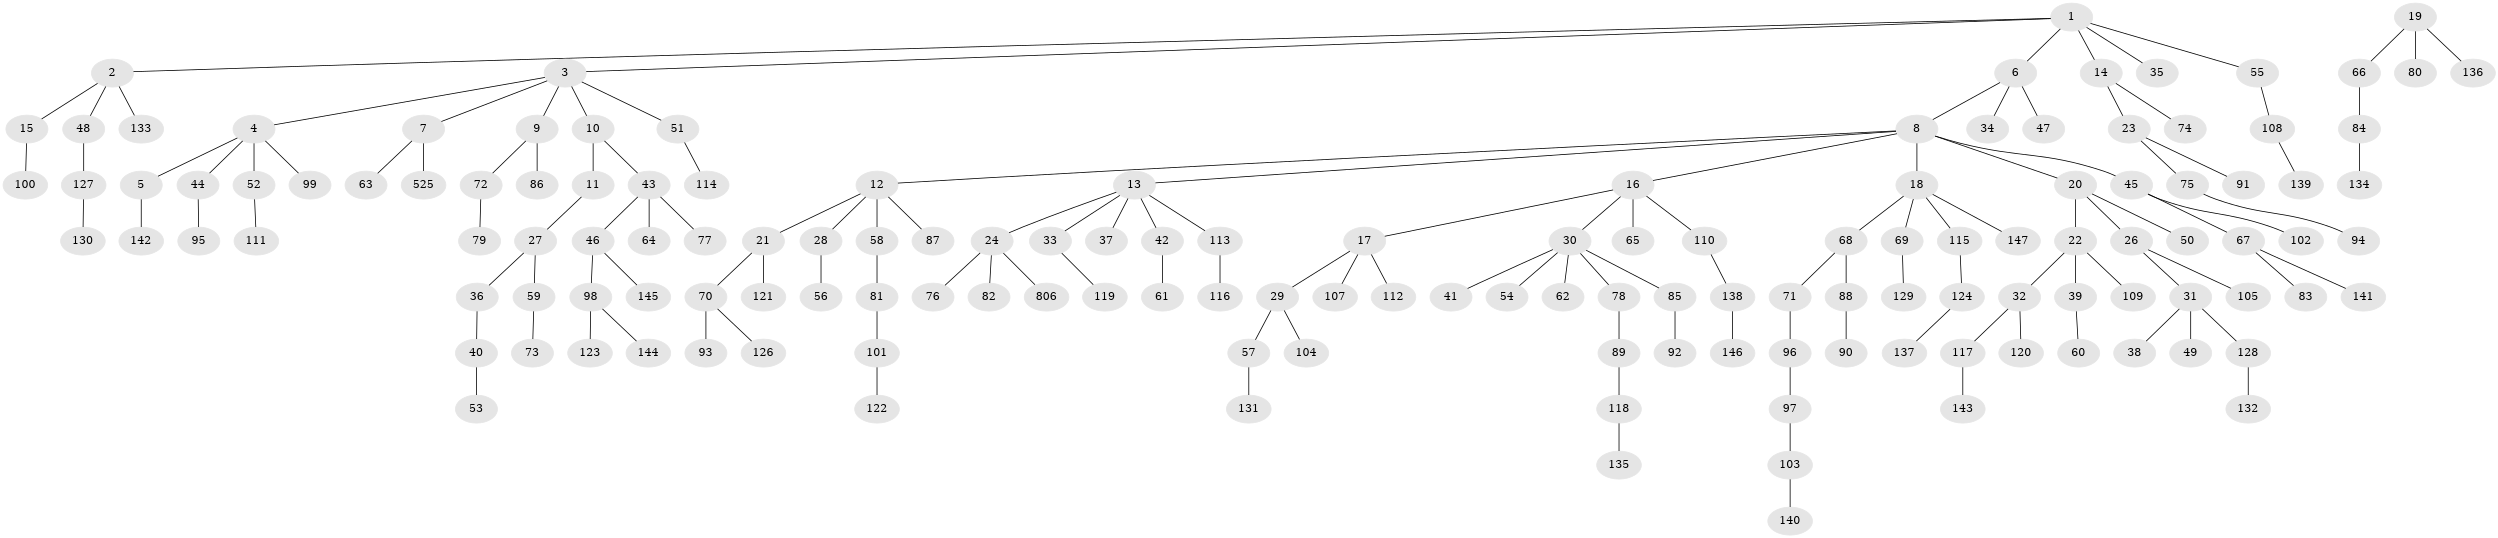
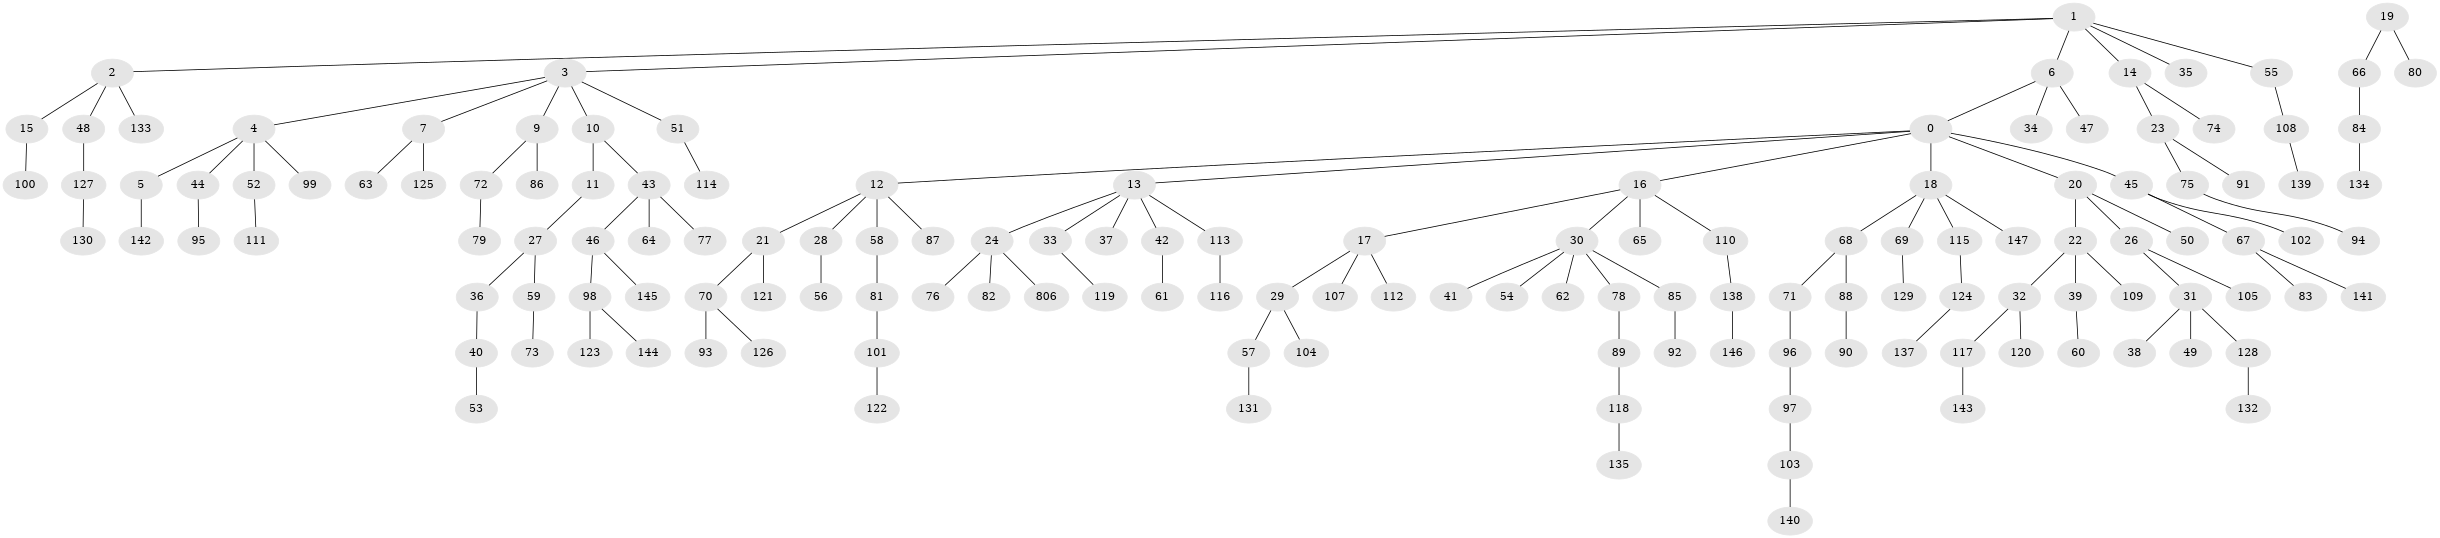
node "136": removed
node "8": label "8" -> "0"
node "525": label "525" -> "125"
